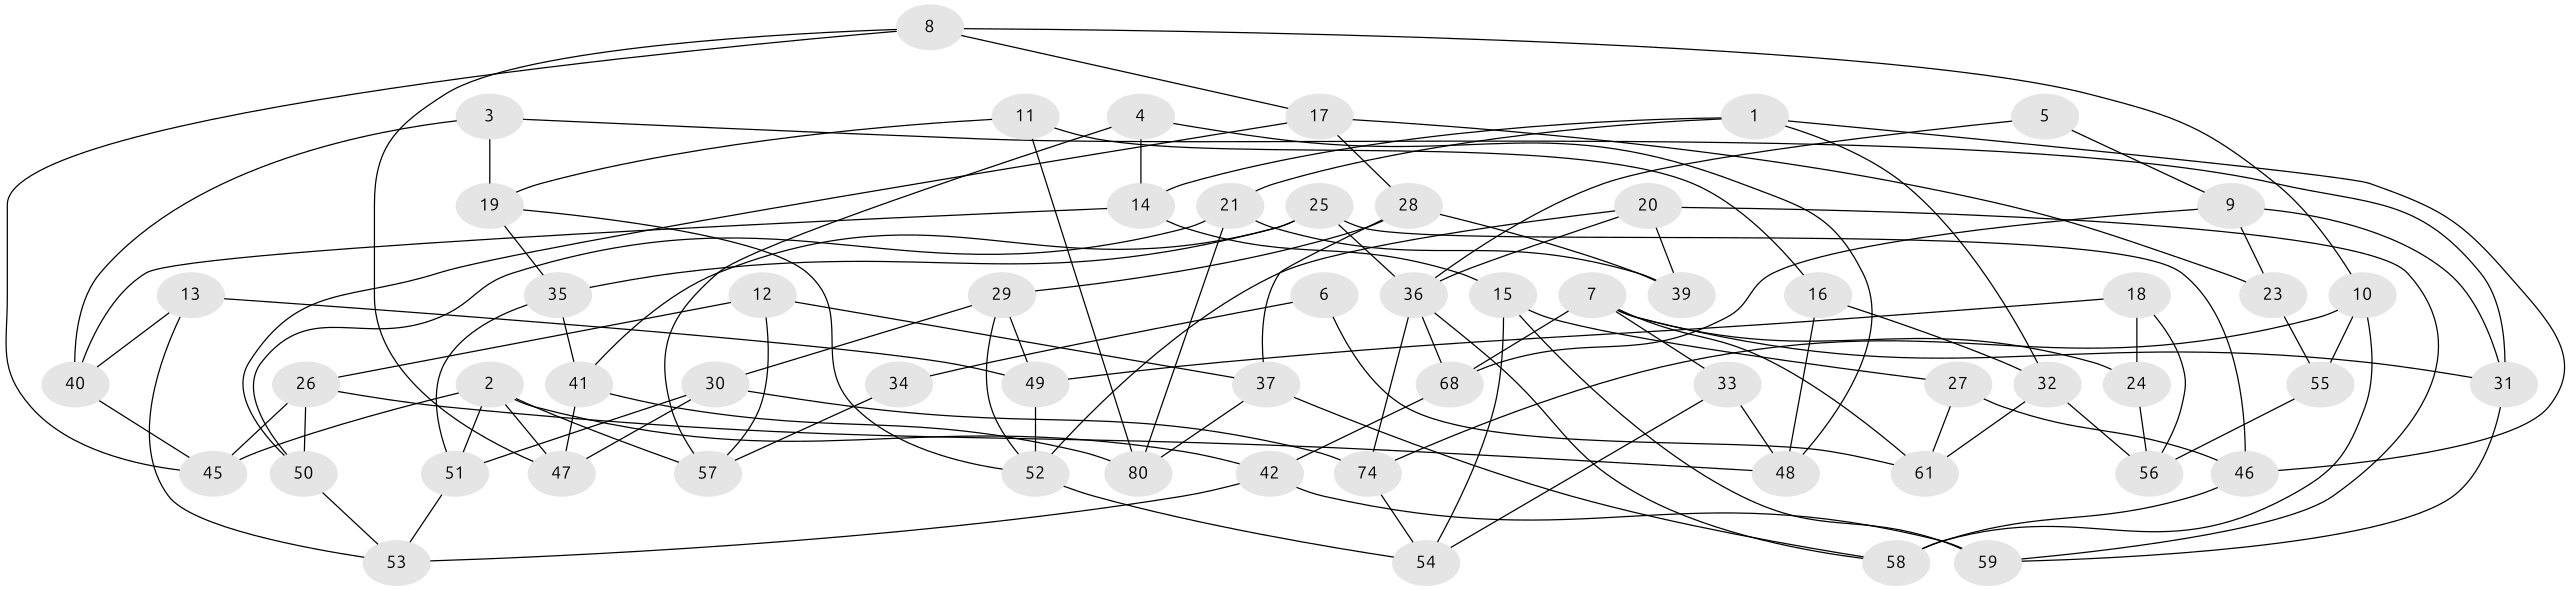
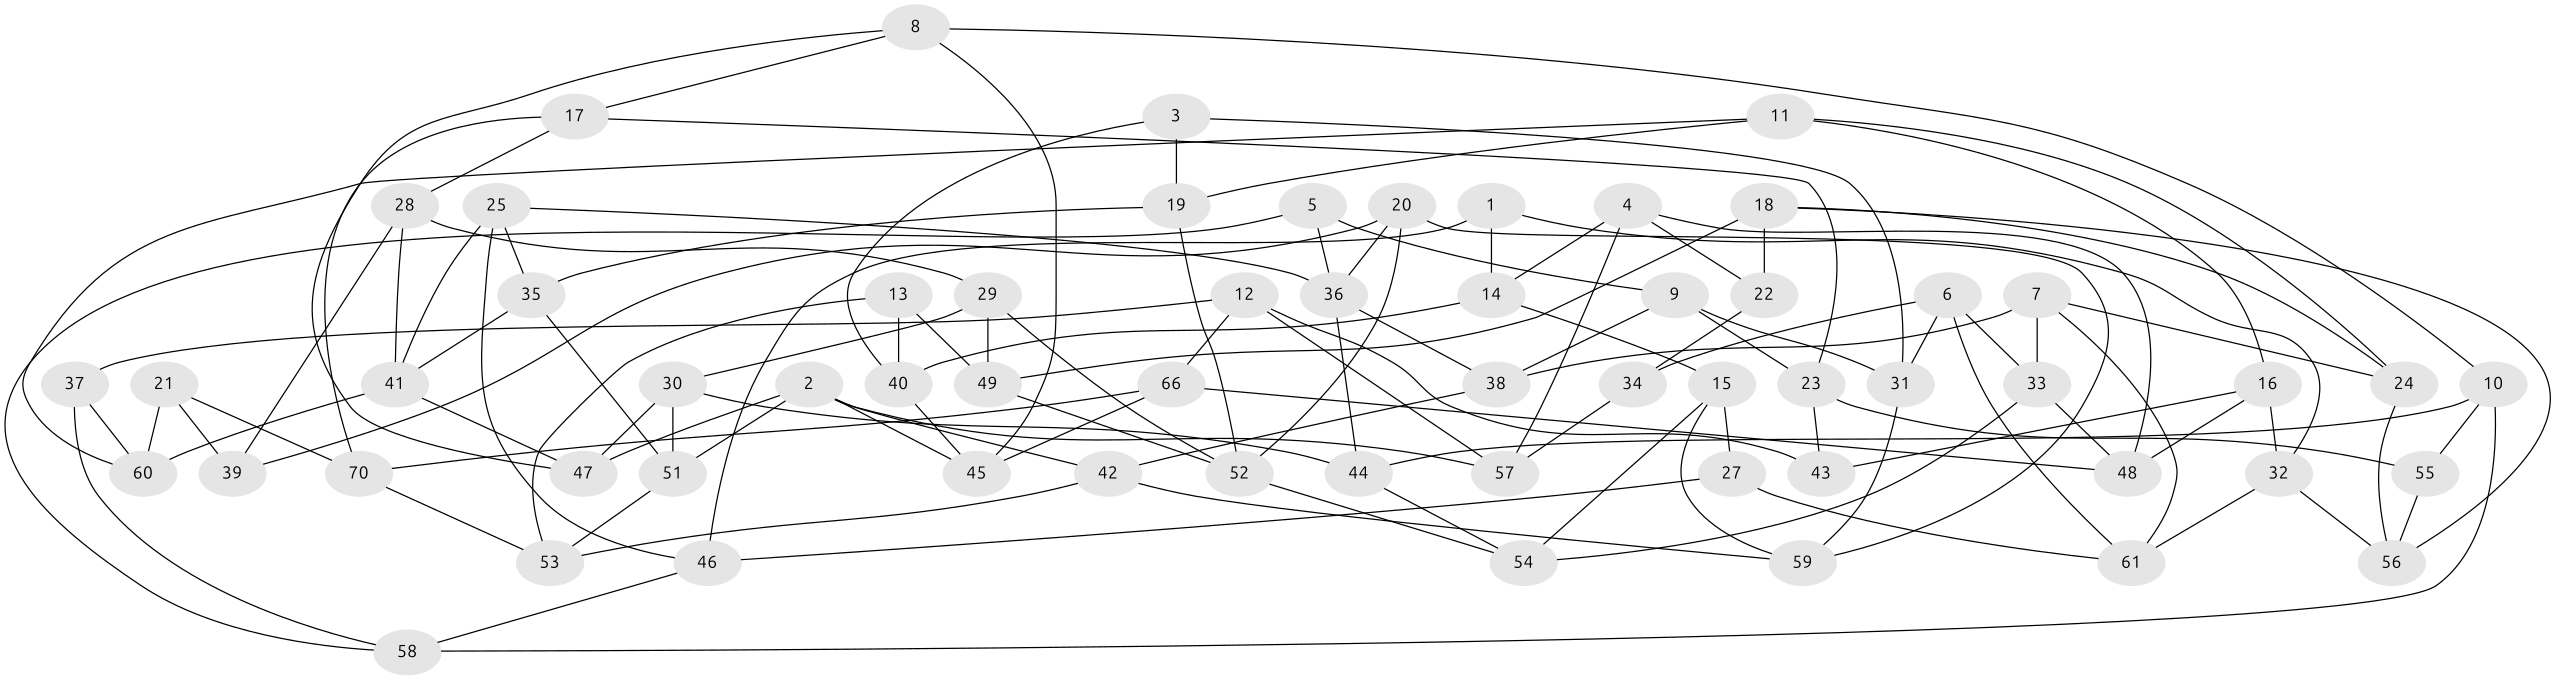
edge "1" -- "21": removed
edge "11" -- "24": added
edge "28" -- "37": now "28" -- "41"
node "22": added
edge "6" -- "33": added
edge "7" -- "31": now "6" -- "31"
node "26": label "26" -> "66"
node "68": label "68" -> "38"
node "50": label "50" -> "70"
node "80": label "80" -> "60"
node "74": label "74" -> "44"
node "43": added
edge "36" -- "58": now "5" -- "58"
